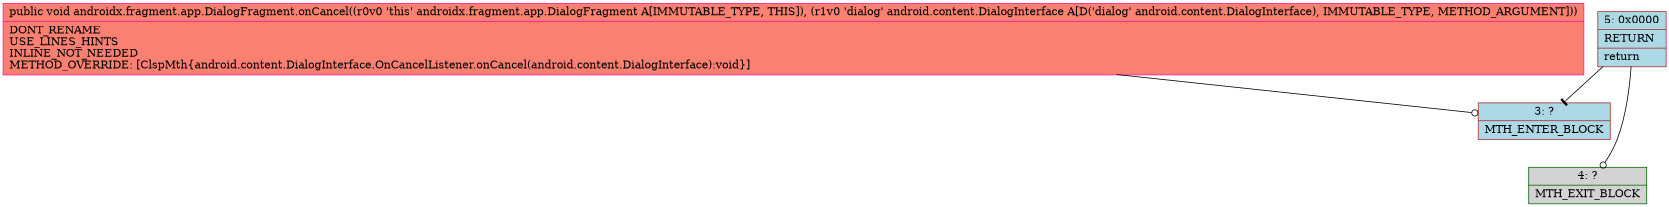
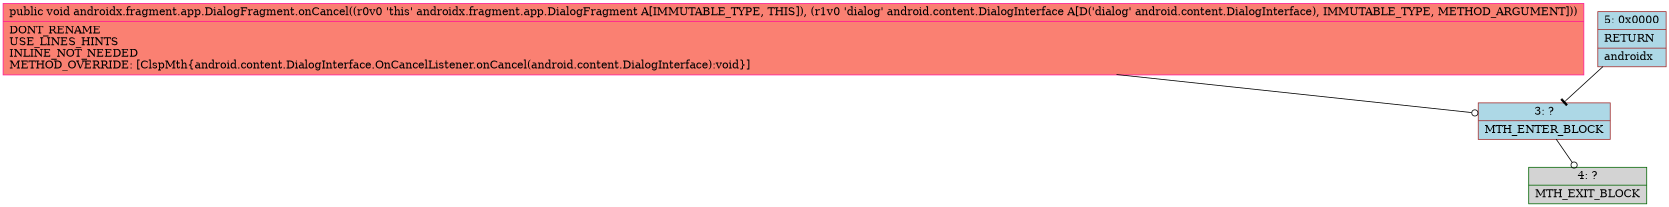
node "5: 0x0000": text "return" -> "androidx"
edge "5: 0x0000" -> "4: ?": now "3: ?" -> "4: ?"
